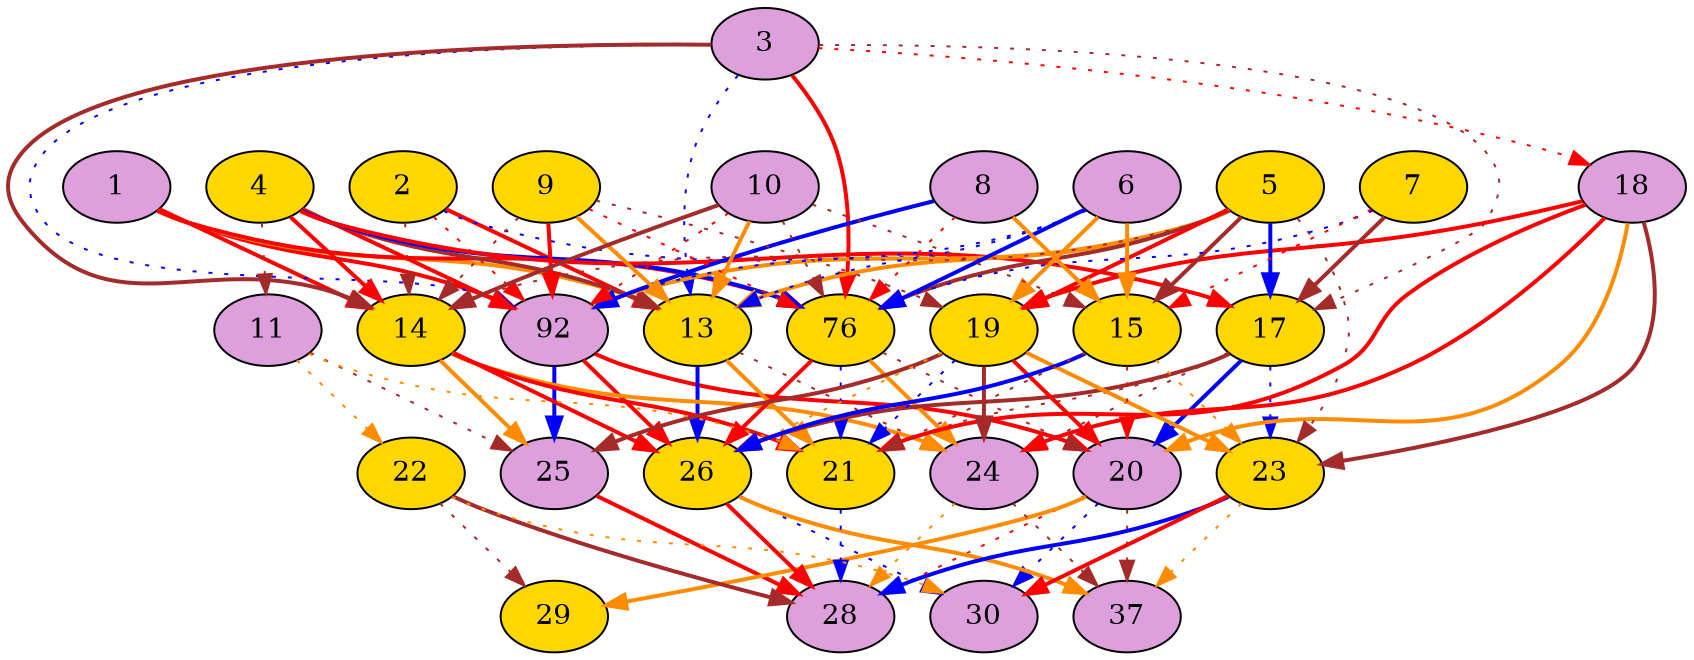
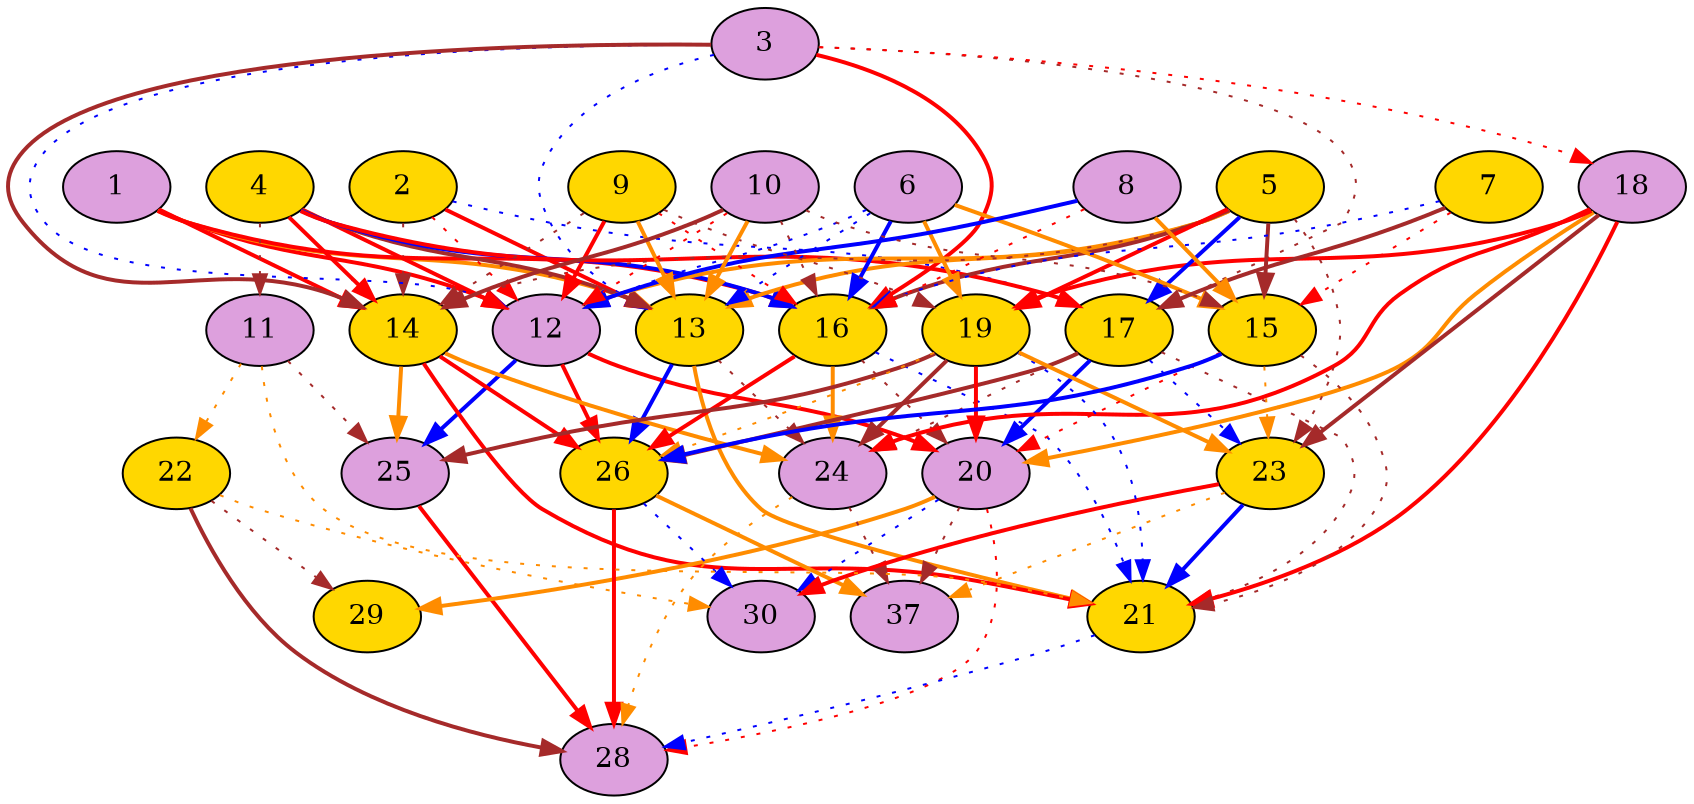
node "92": label "92" -> "12"
node "76": label "76" -> "16"
edge "23" -> "28": now "23" -> "21"
